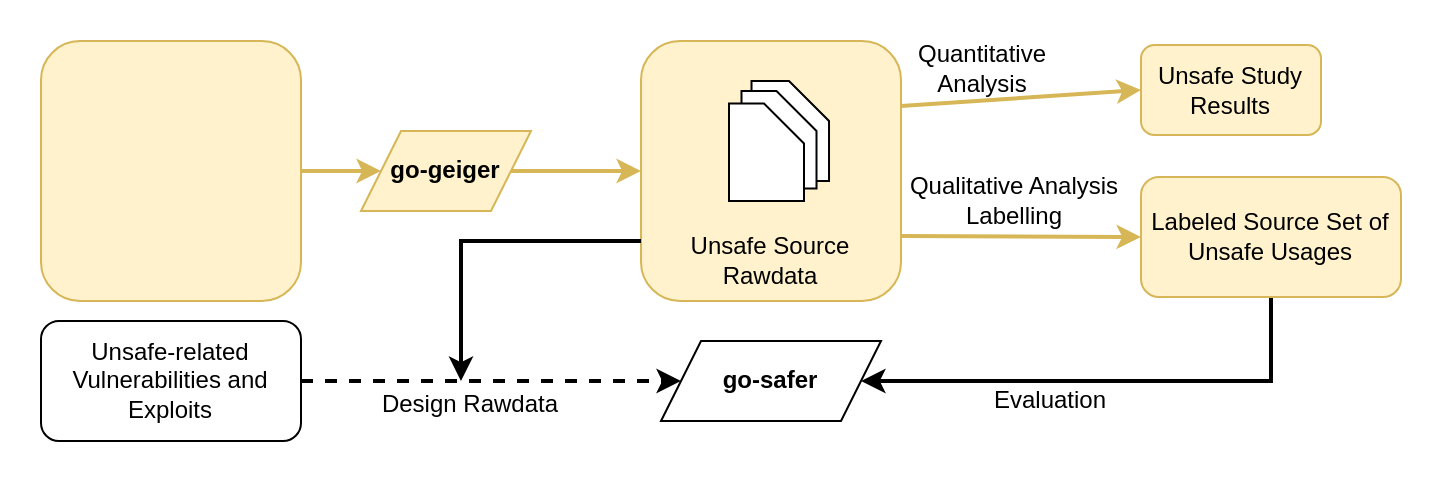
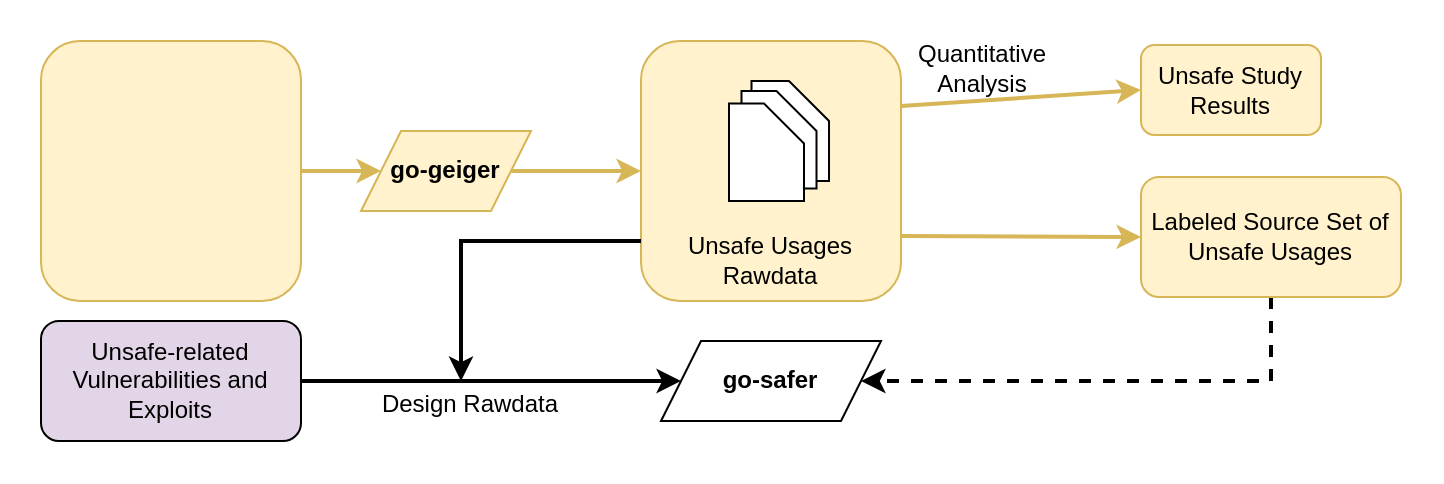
node "Qualitative Analysis Labelling": removed
node "Unsafe Source Rawdata": label "Unsafe Source Rawdata" -> "Unsafe Usages Rawdata"
node "Unsafe-related Vulnerabilities and Exploits": fillcolor #ffffff -> #e1d5e7
edge "Unsafe-related Vulnerabilities and Exploits" -> "go-safer": style dashed -> solid
edge "Labeled Source Set of Unsafe Usages" -> "go-safer": style solid -> dashed
node "Evaluation": removed
